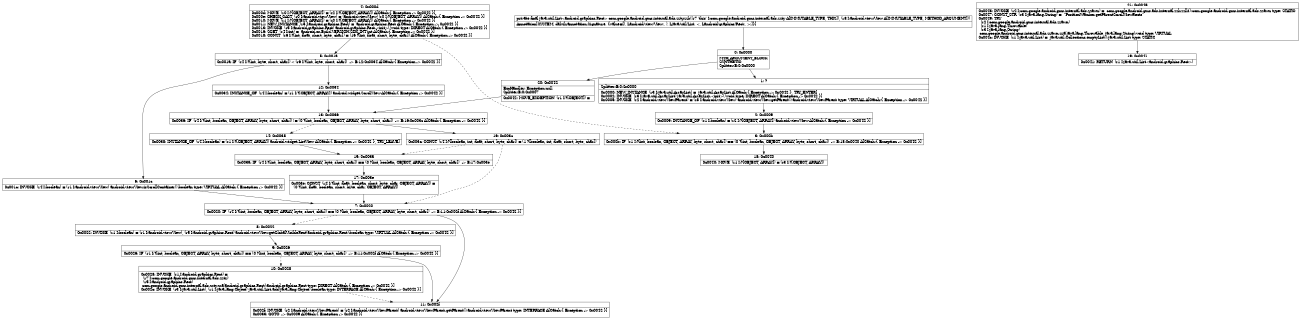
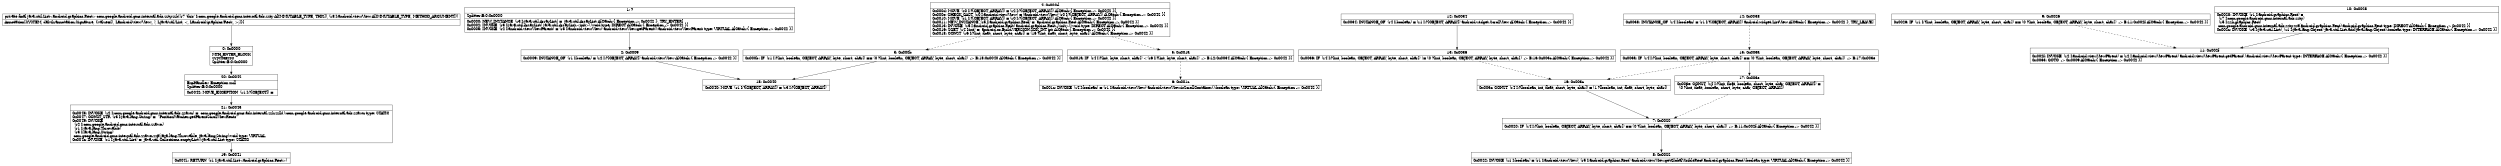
node "21: 0x0043": text "0x0049: TRY" -> "0x0049: INVOKE"
edge "4: 0x000d" -> "5: 0x001a": style solid -> dashed
node "0: 0x0000": text "MTH_ARGUMENT_BLOCK" -> "MTH_ENTER_BLOCK"
edge "0: 0x0000" -> "1: ?": removed
edge "5: 0x001a" -> "12: 0x0034": removed
node "1: ?": text "Splitter:B:0:2x0000" -> "Splitter:B:0:0x0000"
edge "5: 0x001a" -> "6: 0x001c": style solid -> dashed
node "20: 0x0042": text "Splitter:B:0:0x0007" -> "Splitter:B:0:0x0000"
edge "20: 0x0042" -> "13: 0x0036": now "20: 0x0042" -> "21: 0x0043"
edge "2: 0x0009" -> "3: 0x000b": now "2: 0x0009" -> "18: 0x0040"
edge "13: 0x0036" -> "14: 0x0038": removed
edge "13: 0x0036" -> "16: 0x003c": style solid -> dashed
edge "14: 0x0038" -> "15: 0x003a": style solid -> dashed
edge "16: 0x003c" -> "15: 0x003a": reversed
edge "16: 0x003c" -> "7: 0x0020": style dashed -> solid
edge "6: 0x001c" -> "7: 0x0020": removed
edge "17: 0x003e" -> "7: 0x0020": style solid -> dashed
edge "7: 0x0020" -> "8: 0x0022": style dashed -> solid
edge "8: 0x0022" -> "9: 0x0026": removed
edge "7: 0x0020" -> "11: 0x002f": removed
edge "9: 0x0026" -> "10: 0x0028": removed
edge "9: 0x0026" -> "11: 0x002f": style solid -> dashed
node "10: 0x0028": text "(r5 I:android.graphics.Rect)" -> "(r5 I:zzh.graphics.Rect)"
edge "10: 0x0028" -> "11: 0x002f": style dashed -> solid
